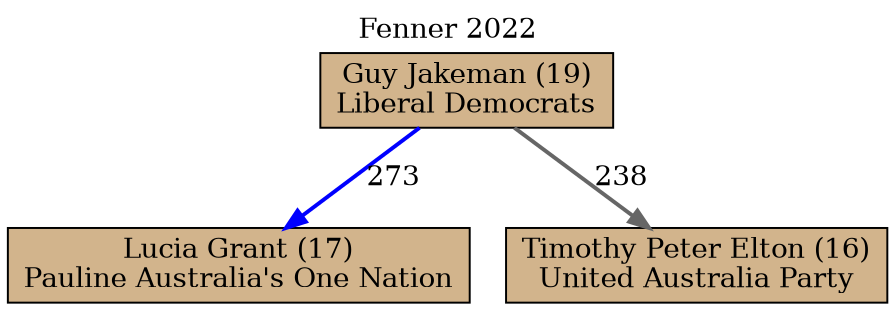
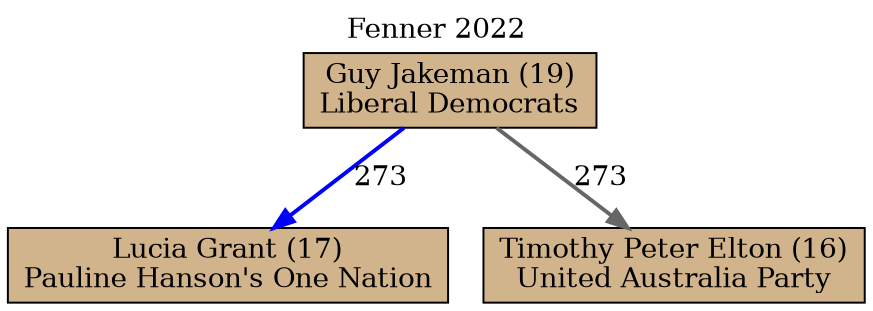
edge "Guy Jakeman (19) Liberal Democrats" -> "Timothy Peter Elton (16) United Australia Party": label "238" -> "273"
node "Lucia Grant (17) Pauline Australia's One Nation": label "Lucia Grant (17) Pauline Australia's One Nation" -> "Lucia Grant (17) Pauline Hanson's One Nation"
